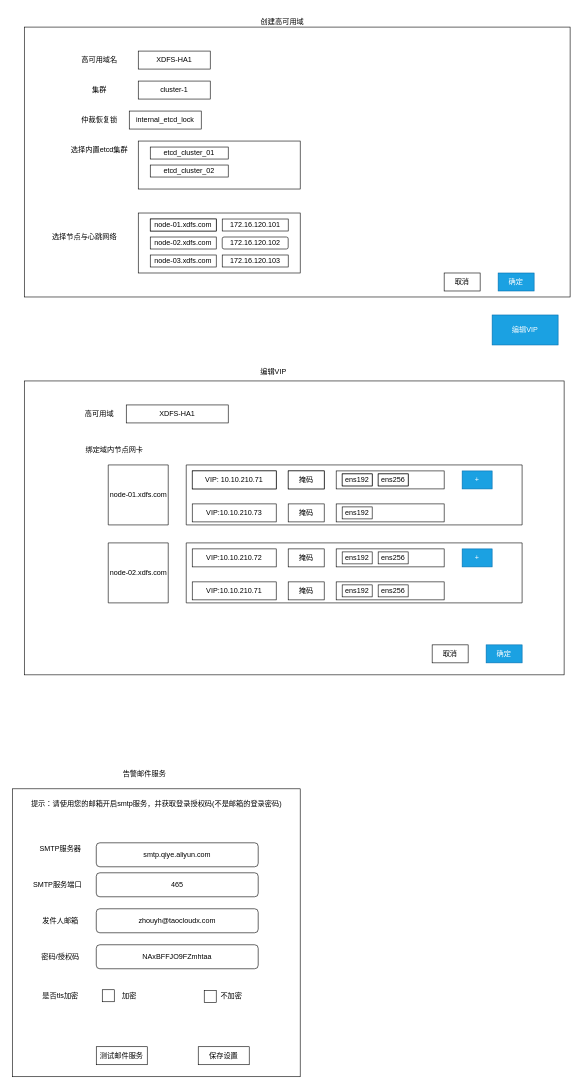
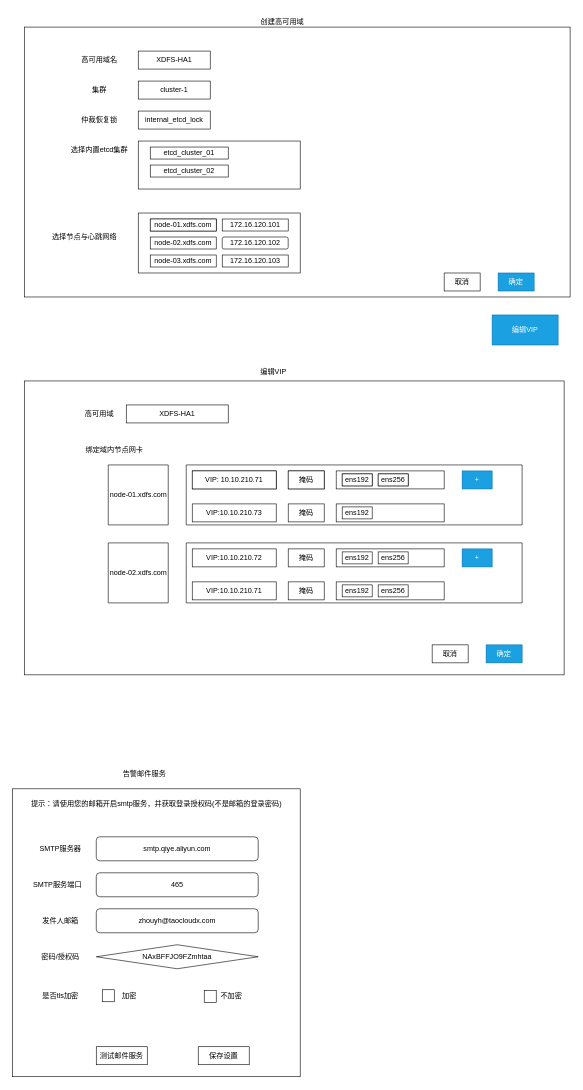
node "internal_etcd_lock": moved (165, 120) -> (174, 120)
node "smtp.qiye.aliyun.com": moved (177, 855) -> (177, 849)
node "NAxBFFJO9FZmhtaa": shape rounded rectangle -> diamond
